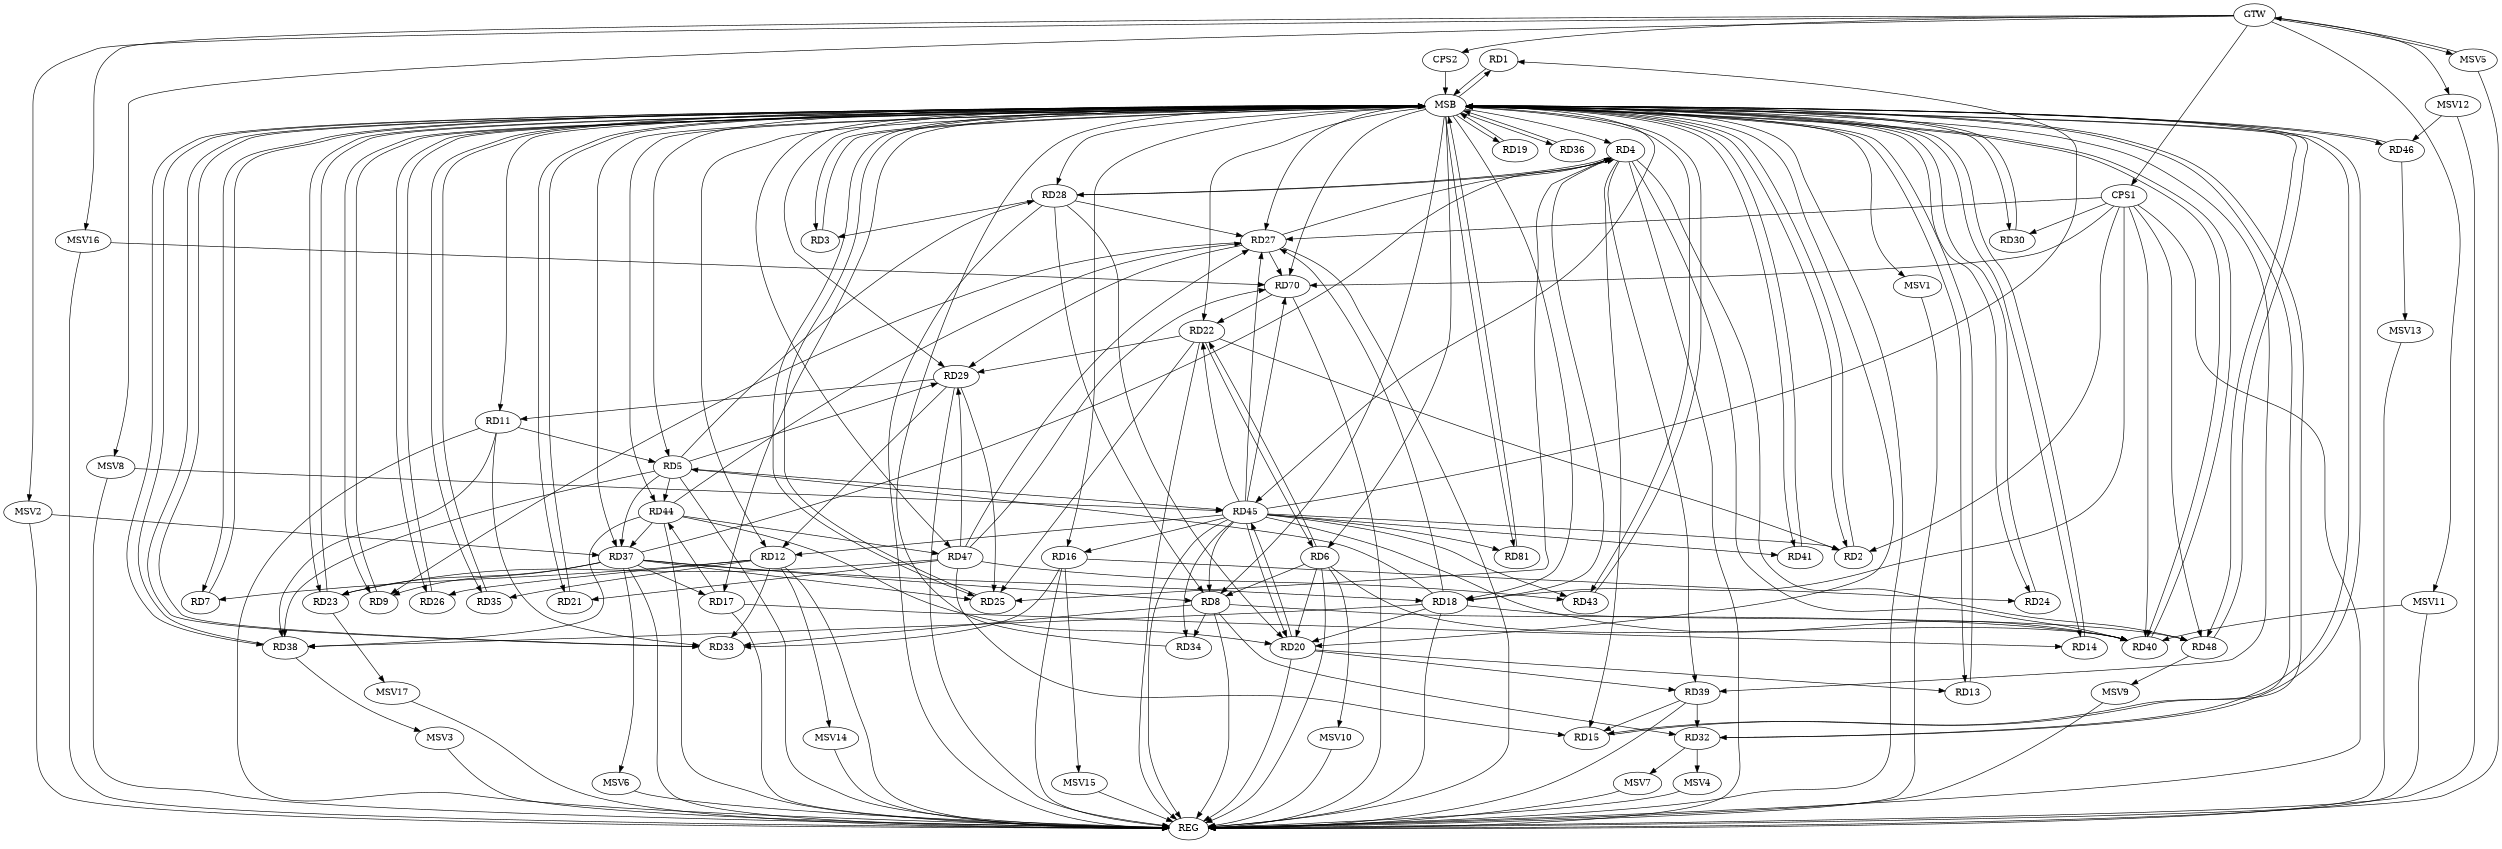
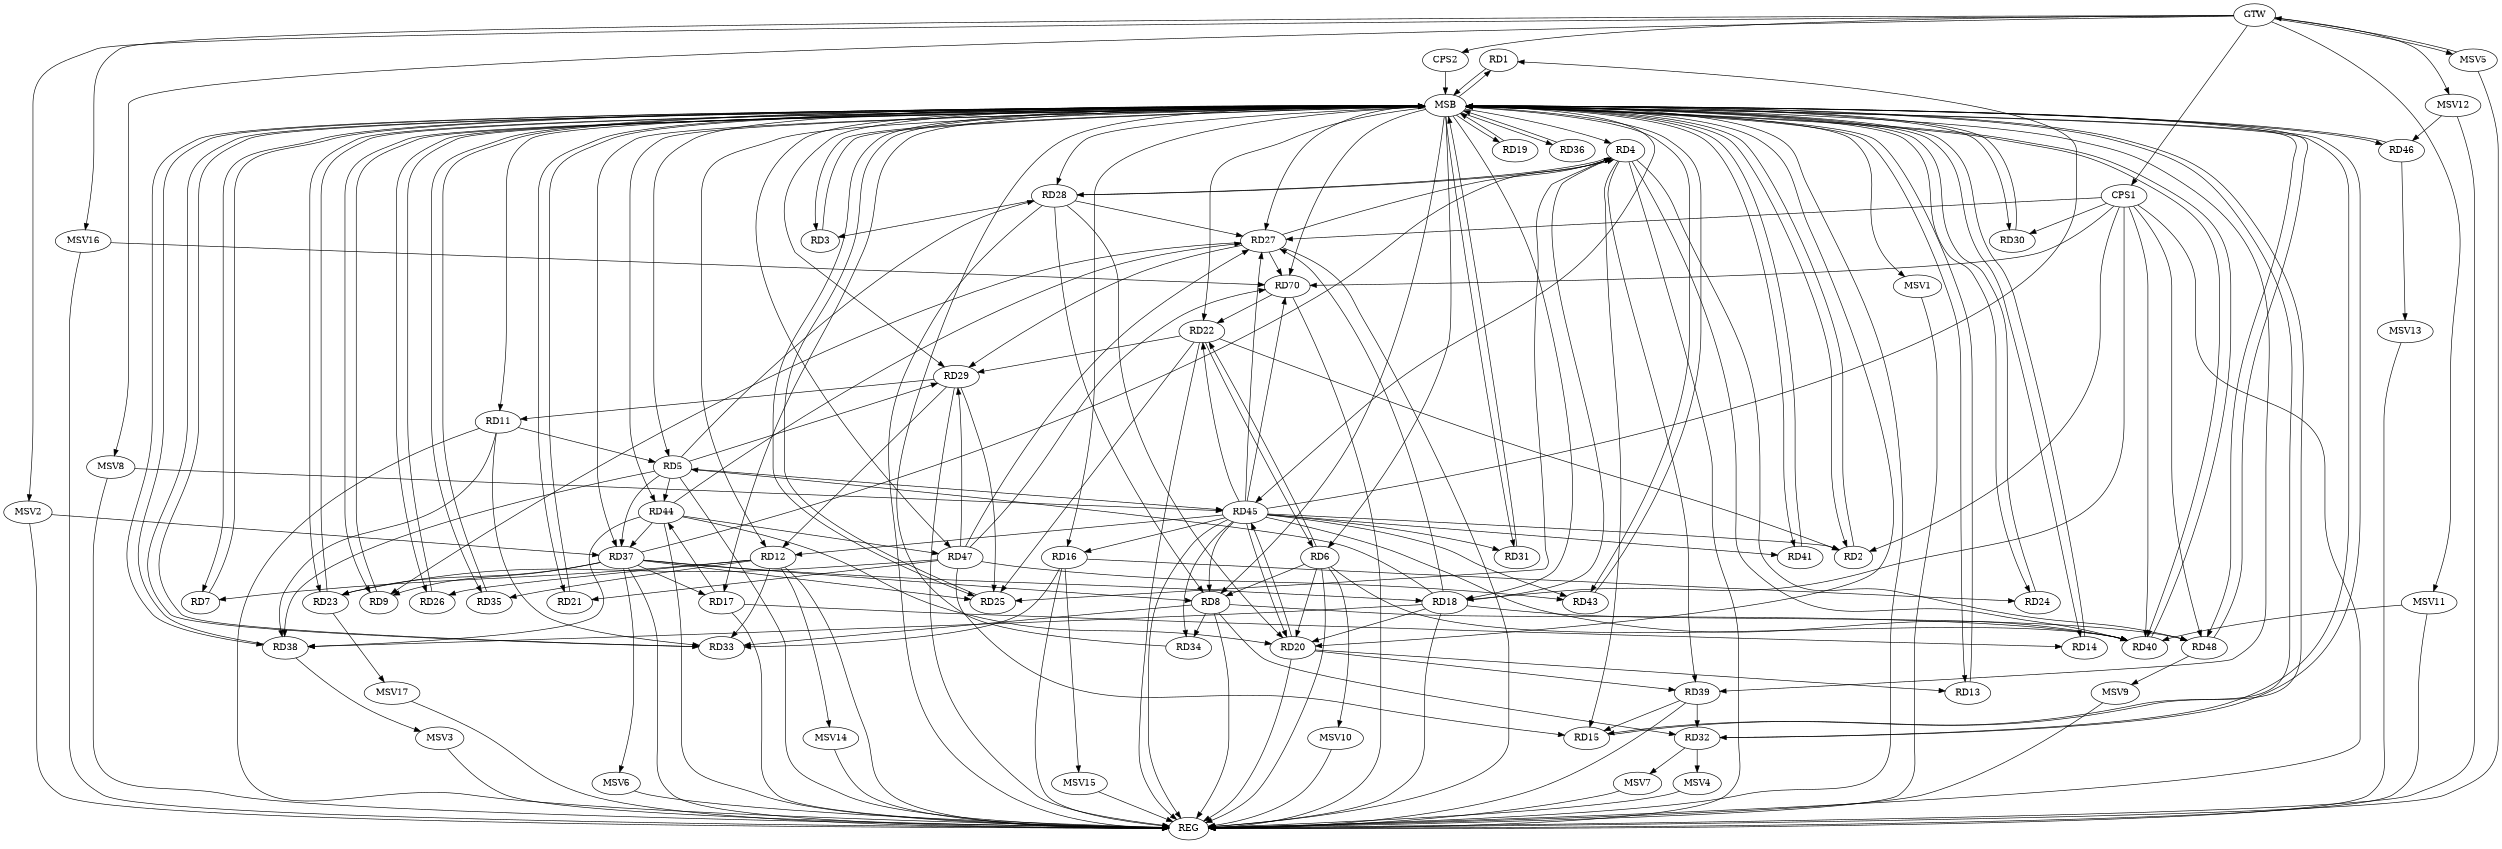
node "RD81": label "RD81" -> "RD31"
